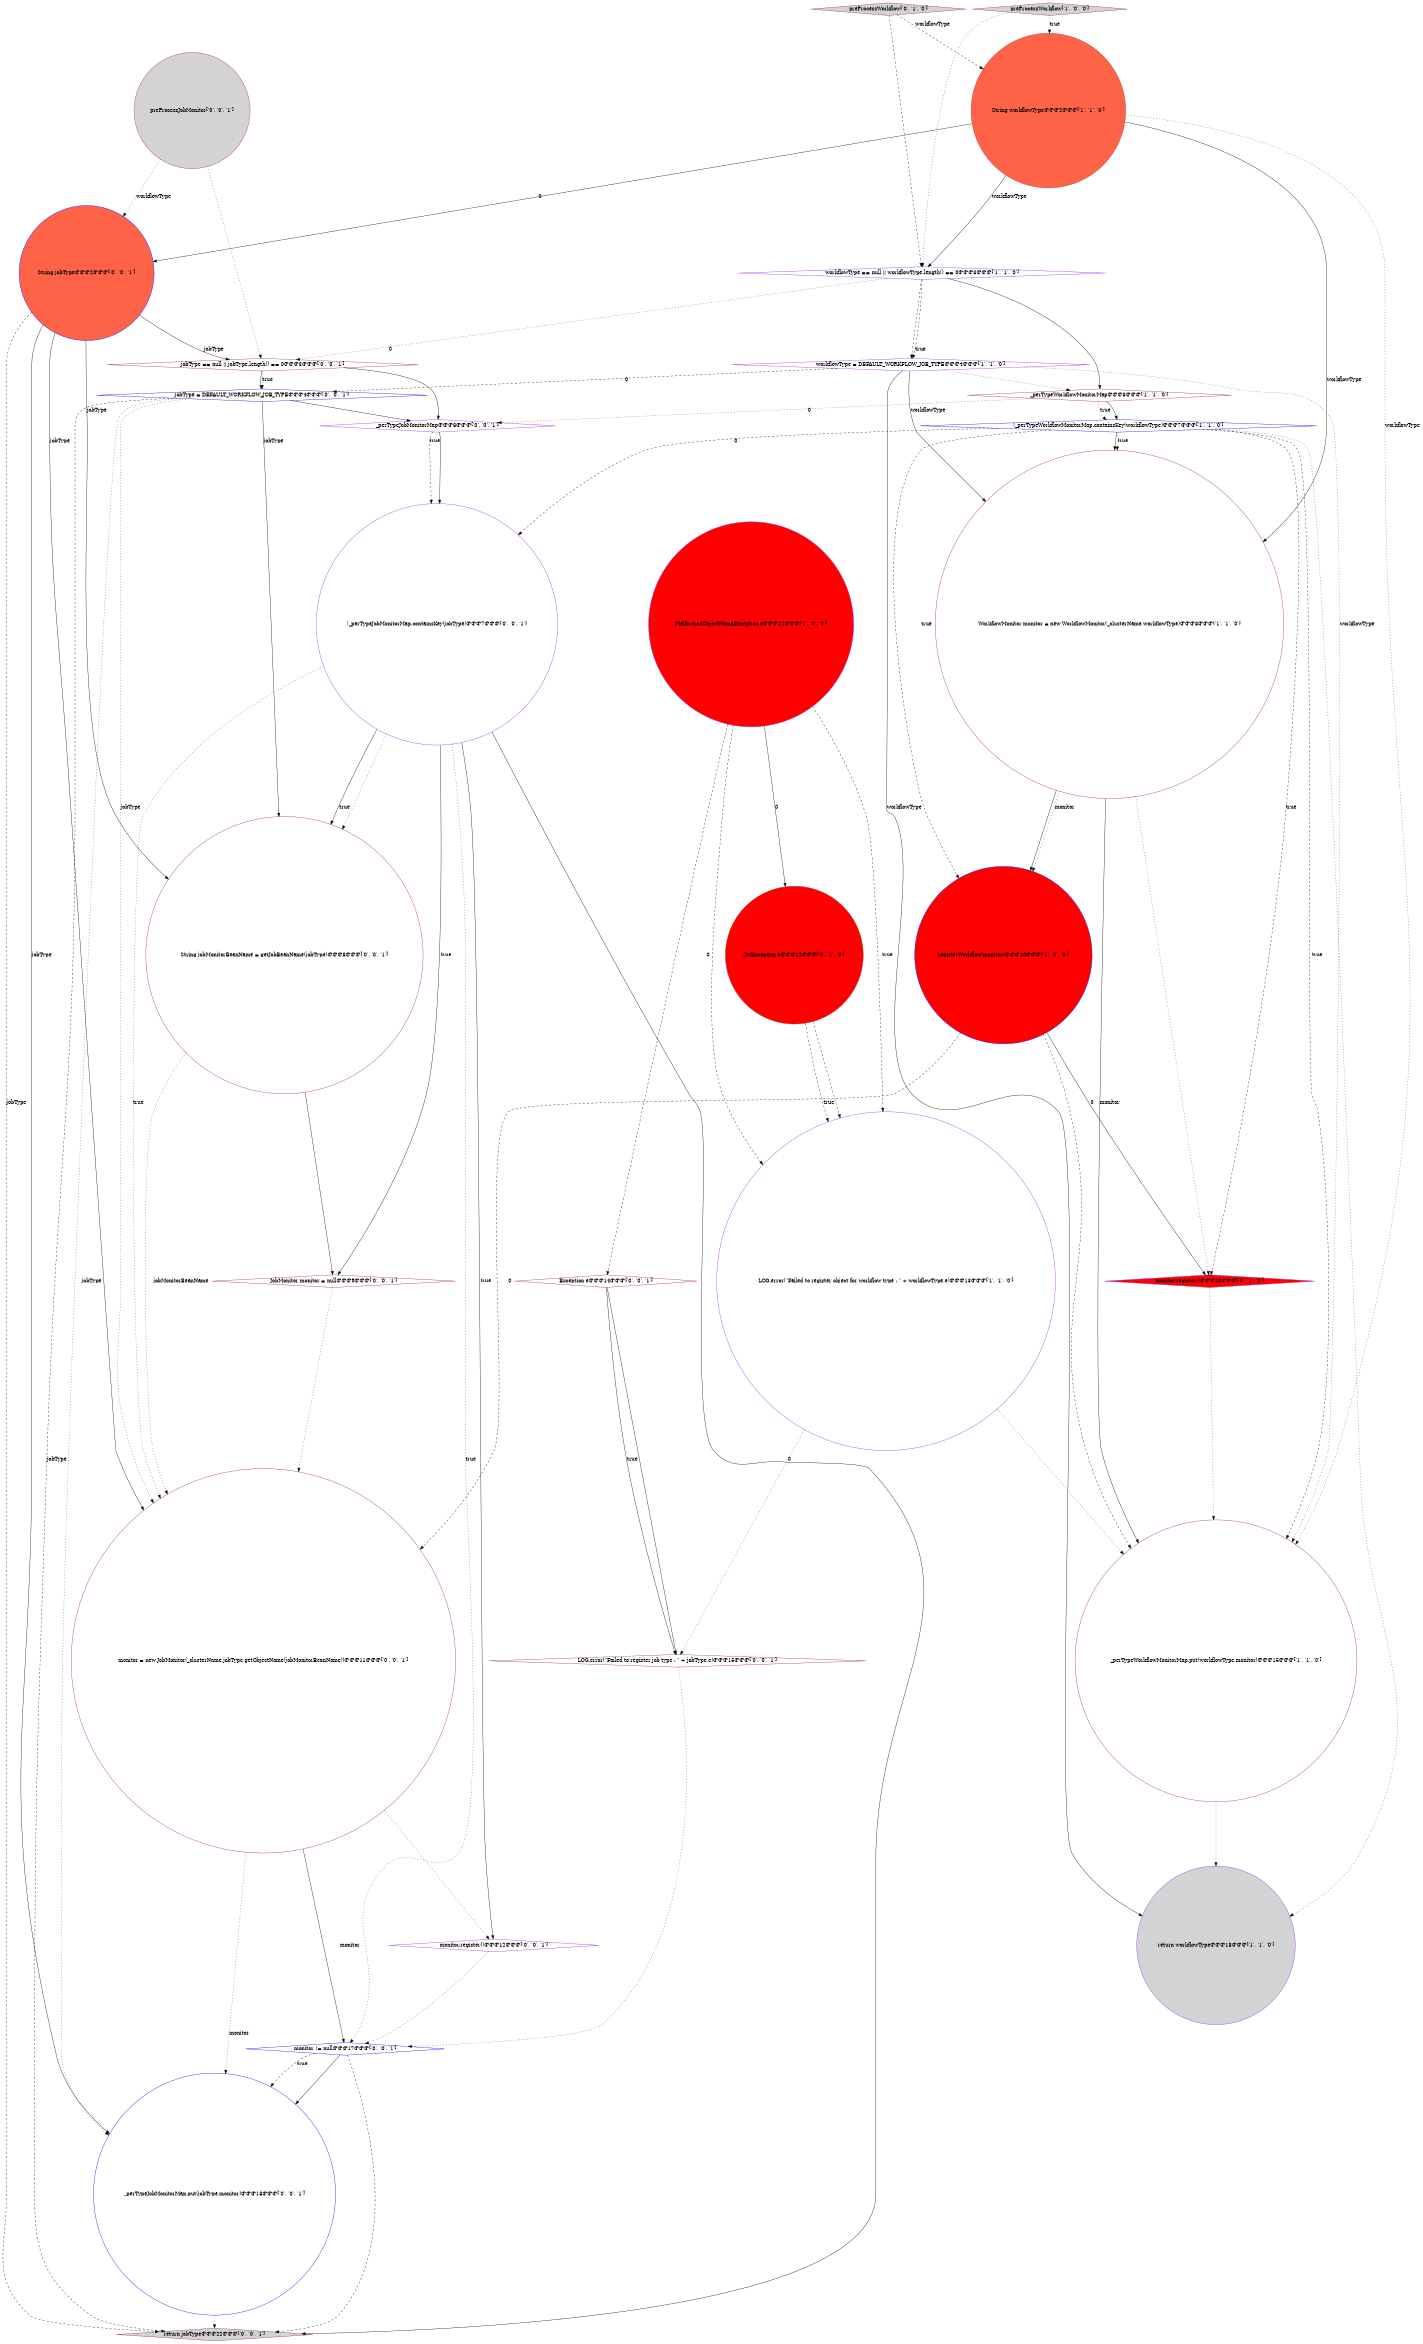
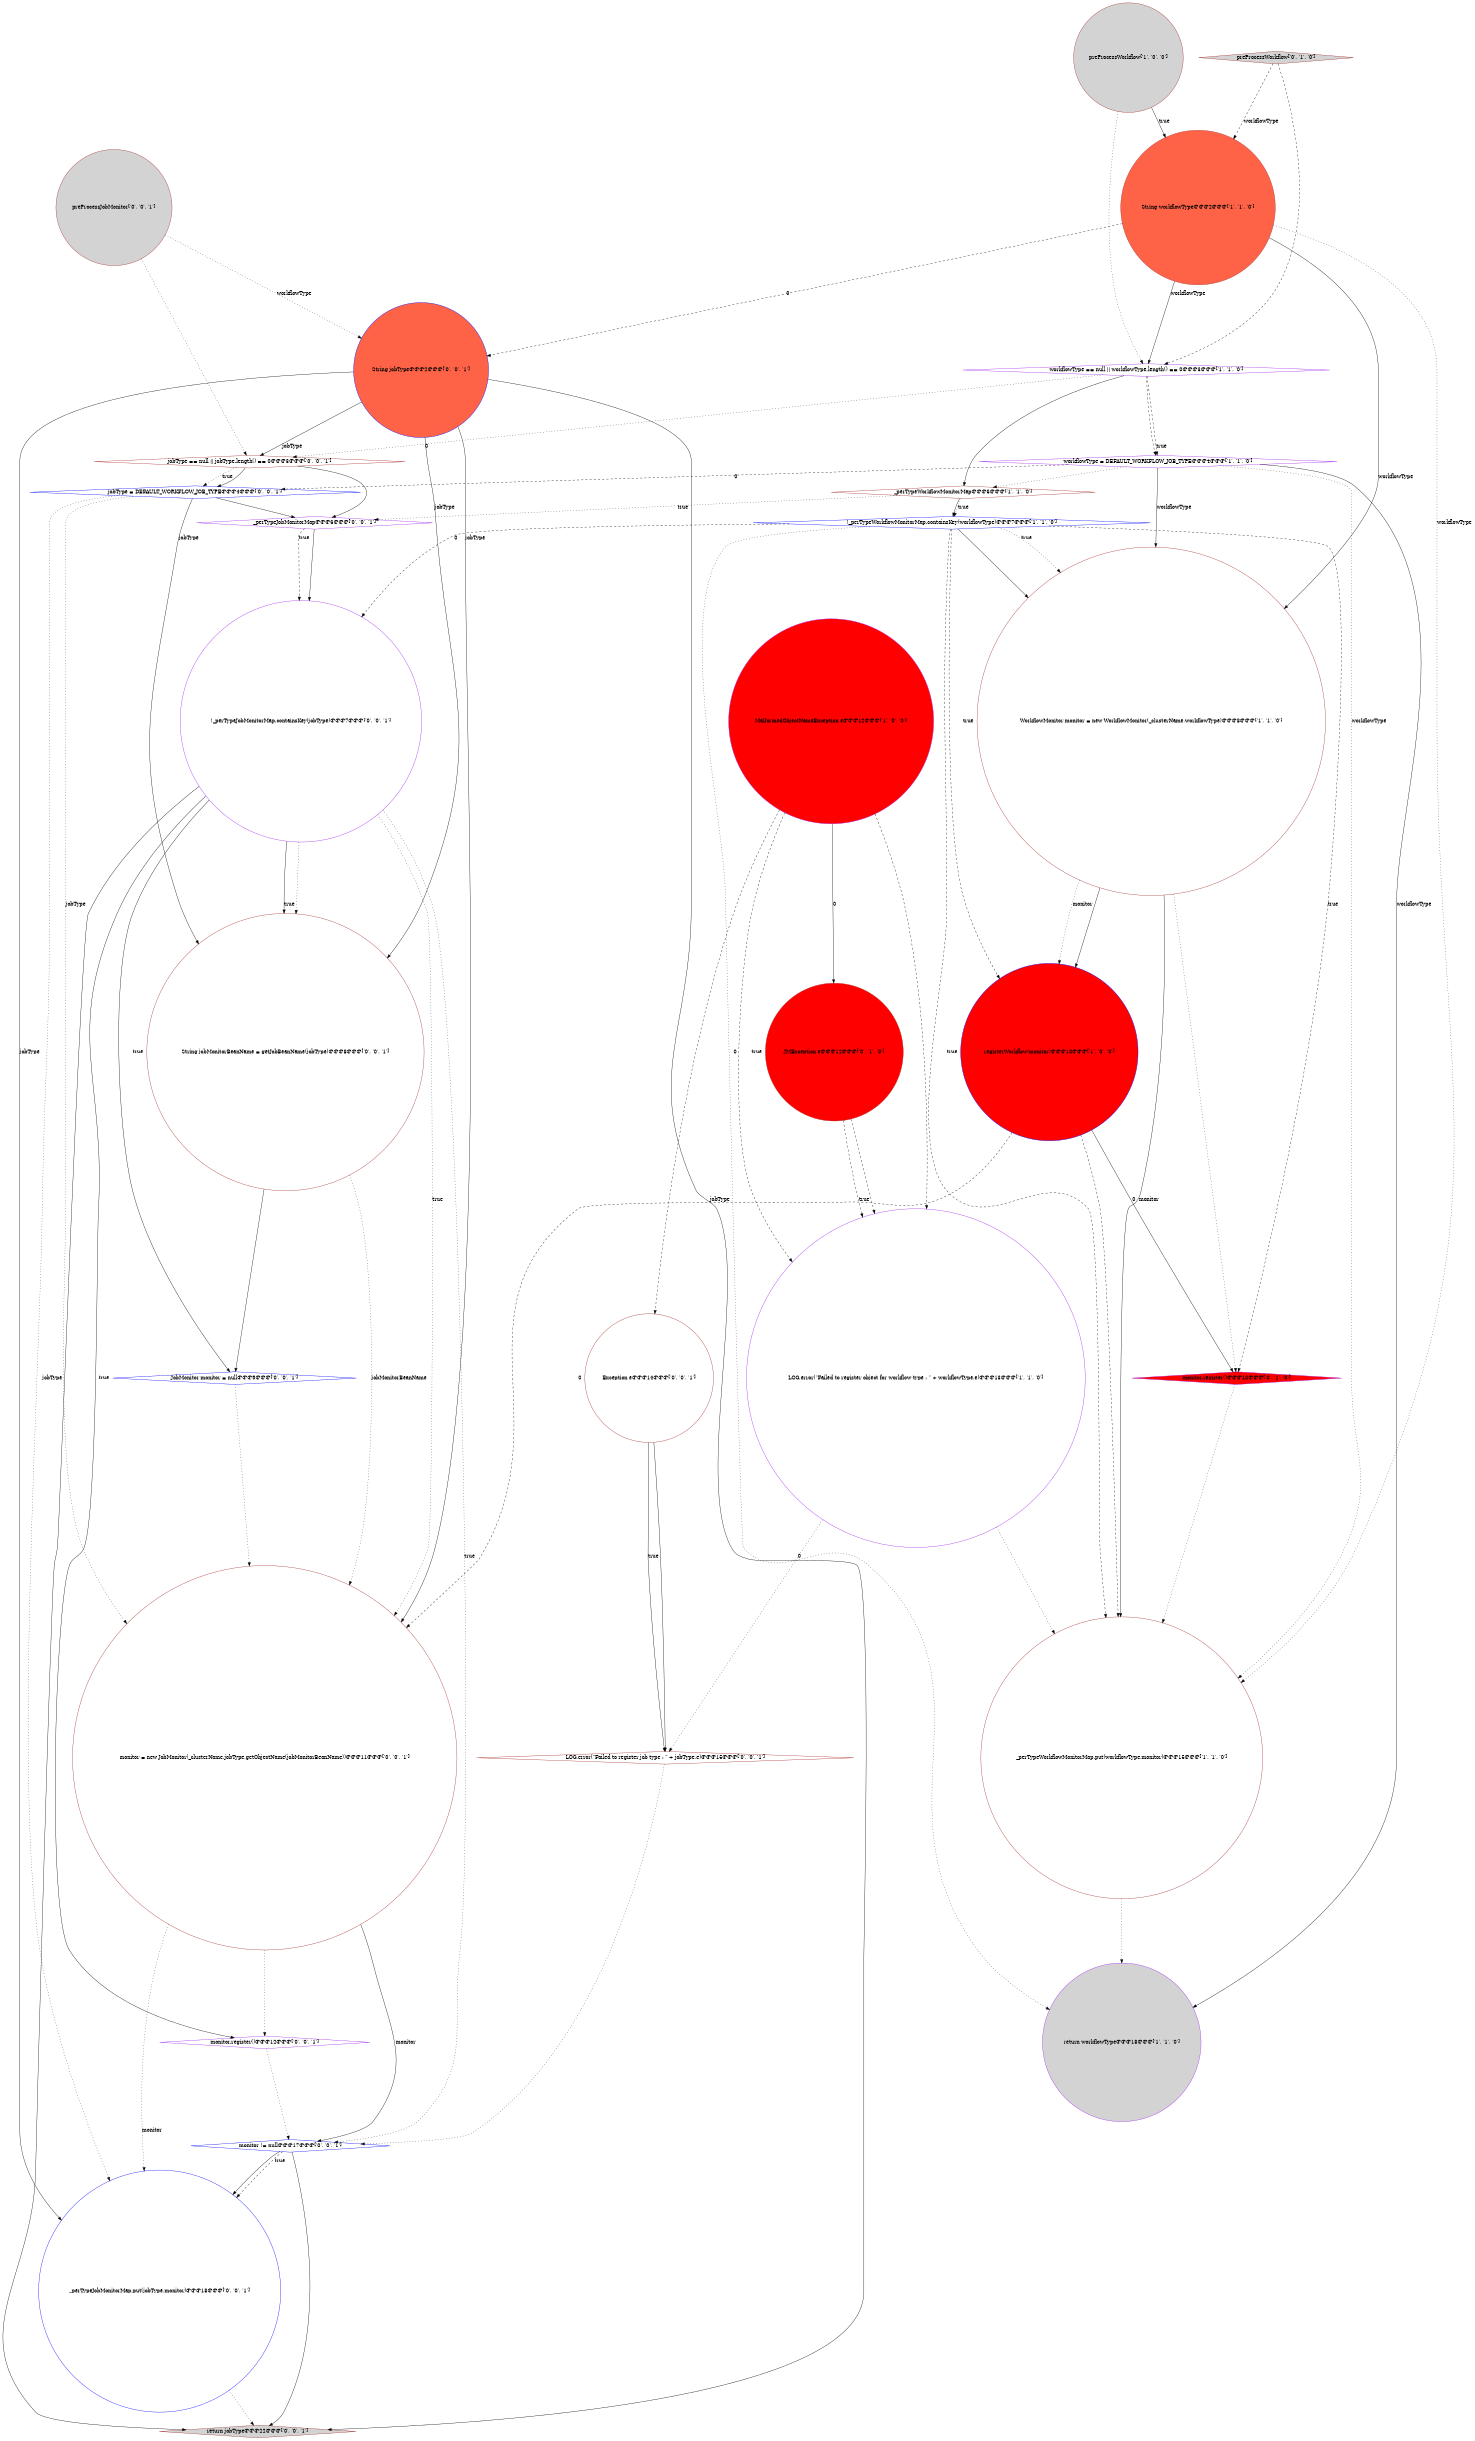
node "preProcessWorkflow['1', '0', '0']": shape diamond -> circle
edge "preProcessWorkflow['1', '0', '0']" -> "String workflowType@@@2@@@['1', '1', '0']": style dotted -> solid
edge "String workflowType@@@2@@@['1', '1', '0']" -> "String jobType@@@2@@@['0', '0', '1']": style solid -> dashed
edge "_perTypeWorkflowMonitorMap@@@6@@@['1', '1', '0']" -> "_perTypeJobMonitorMap@@@6@@@['0', '0', '1']": label "0" -> "true"
node "JobMonitor monitor = null@@@9@@@['0', '0', '1']": color brown -> blue
node "Exception e@@@14@@@['0', '0', '1']": shape diamond -> circle
edge "jobType = DEFAULT_WORKFLOW_JOB_TYPE@@@4@@@['0', '0', '1']" -> "return jobType@@@22@@@['0', '0', '1']": removed, label "jobType"
edge "String jobType@@@2@@@['0', '0', '1']" -> "return jobType@@@22@@@['0', '0', '1']": style dashed -> solid
edge "monitor != null@@@17@@@['0', '0', '1']" -> "return jobType@@@22@@@['0', '0', '1']": style dashed -> solid
